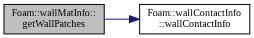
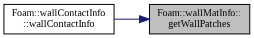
edge "Foam::wallMatInfo:: getWallPatches" -> "Foam::wallContactInfo ::wallContactInfo": reversed
